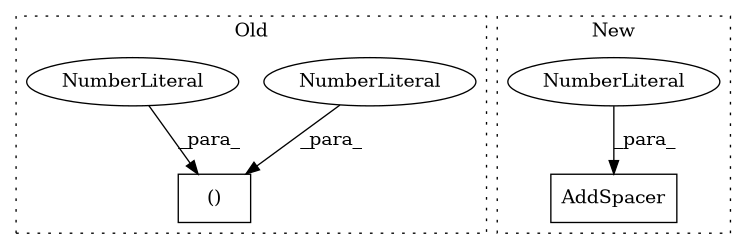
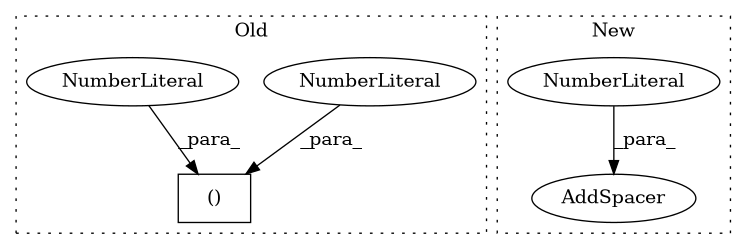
node "AddSpacer": shape box -> ellipse
